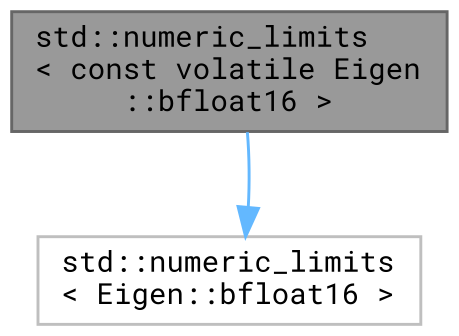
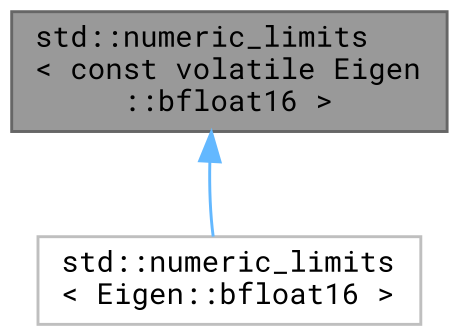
edge "std::numeric_limits < const volatile Eigen ::bfloat16 >" -> "std::numeric_limits < Eigen::bfloat16 >": reversed
